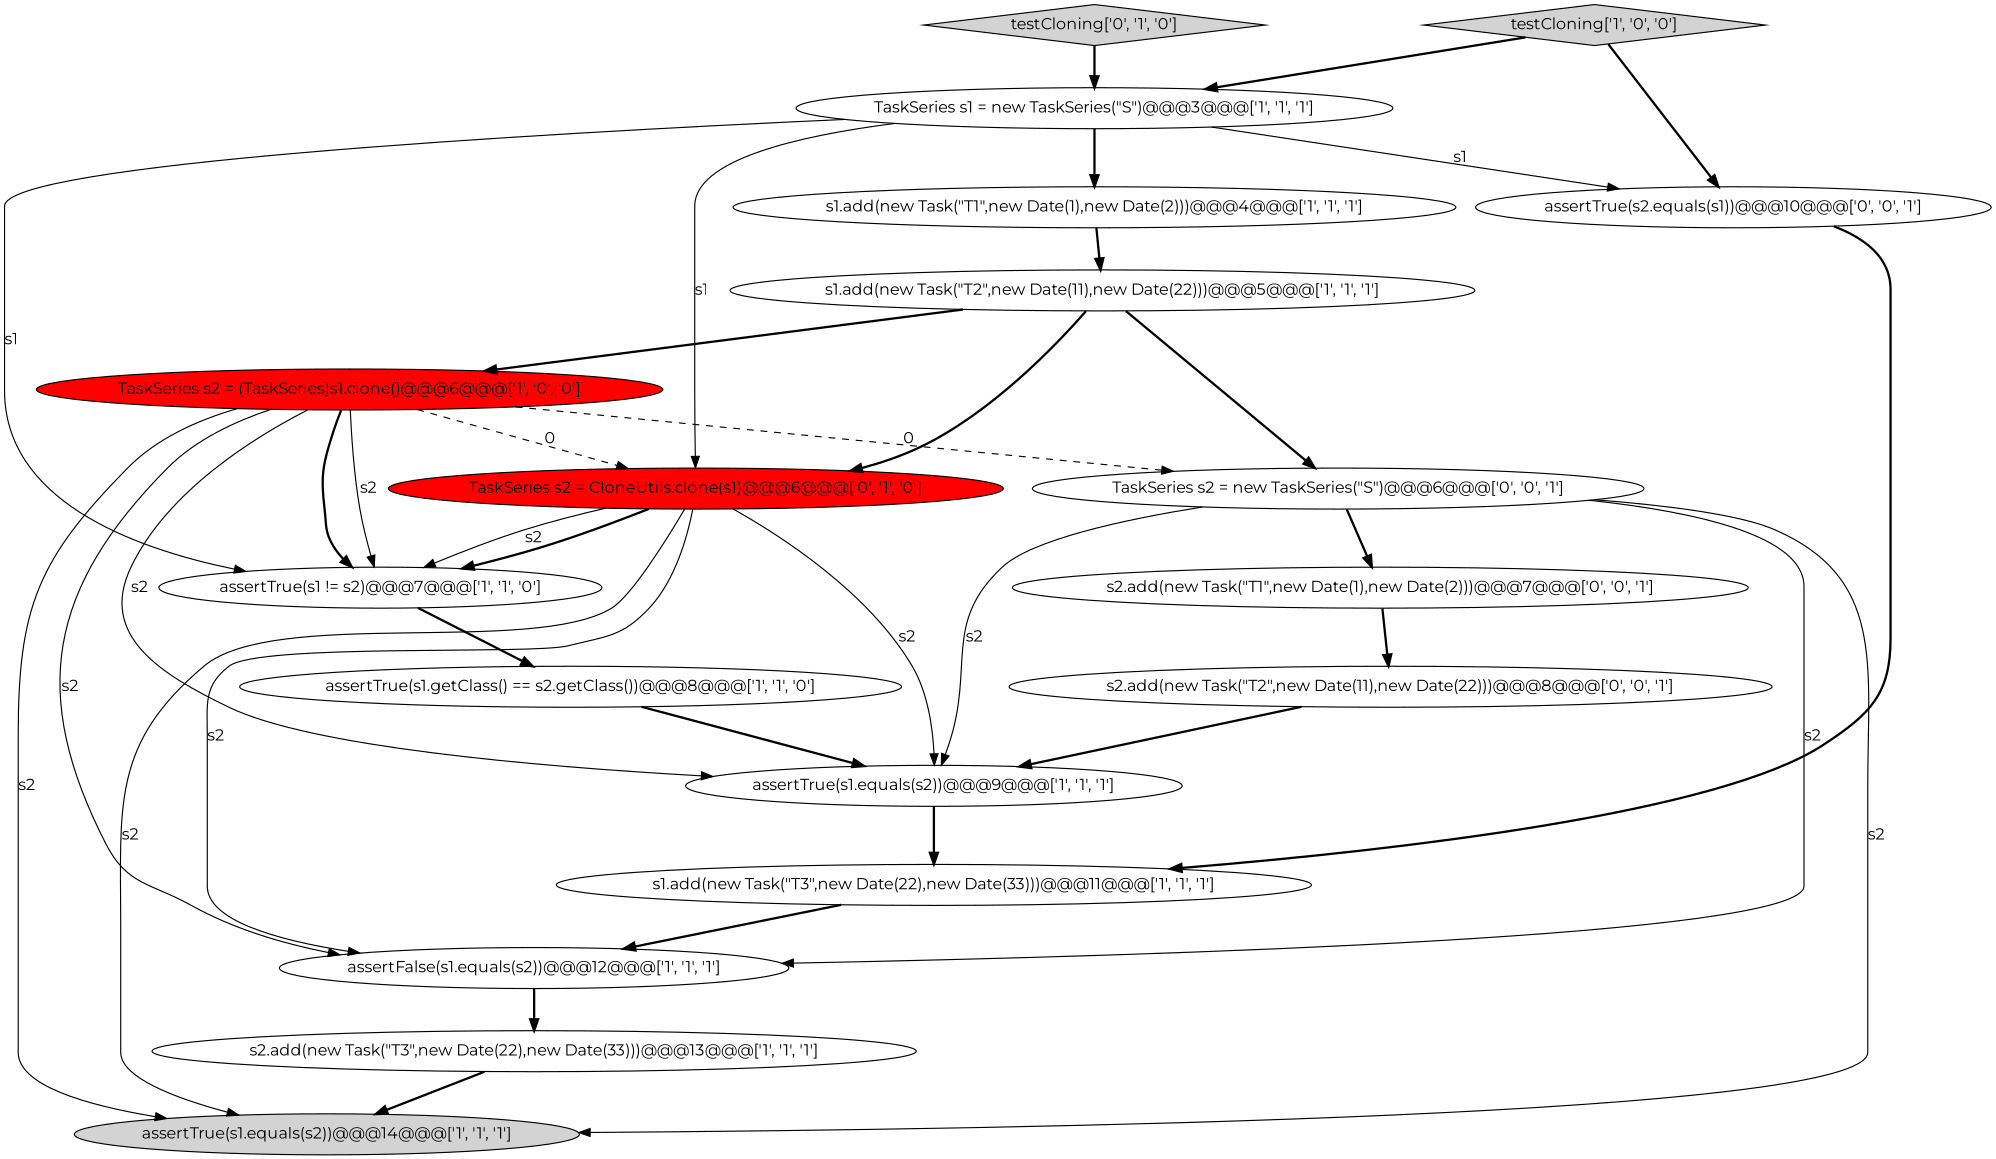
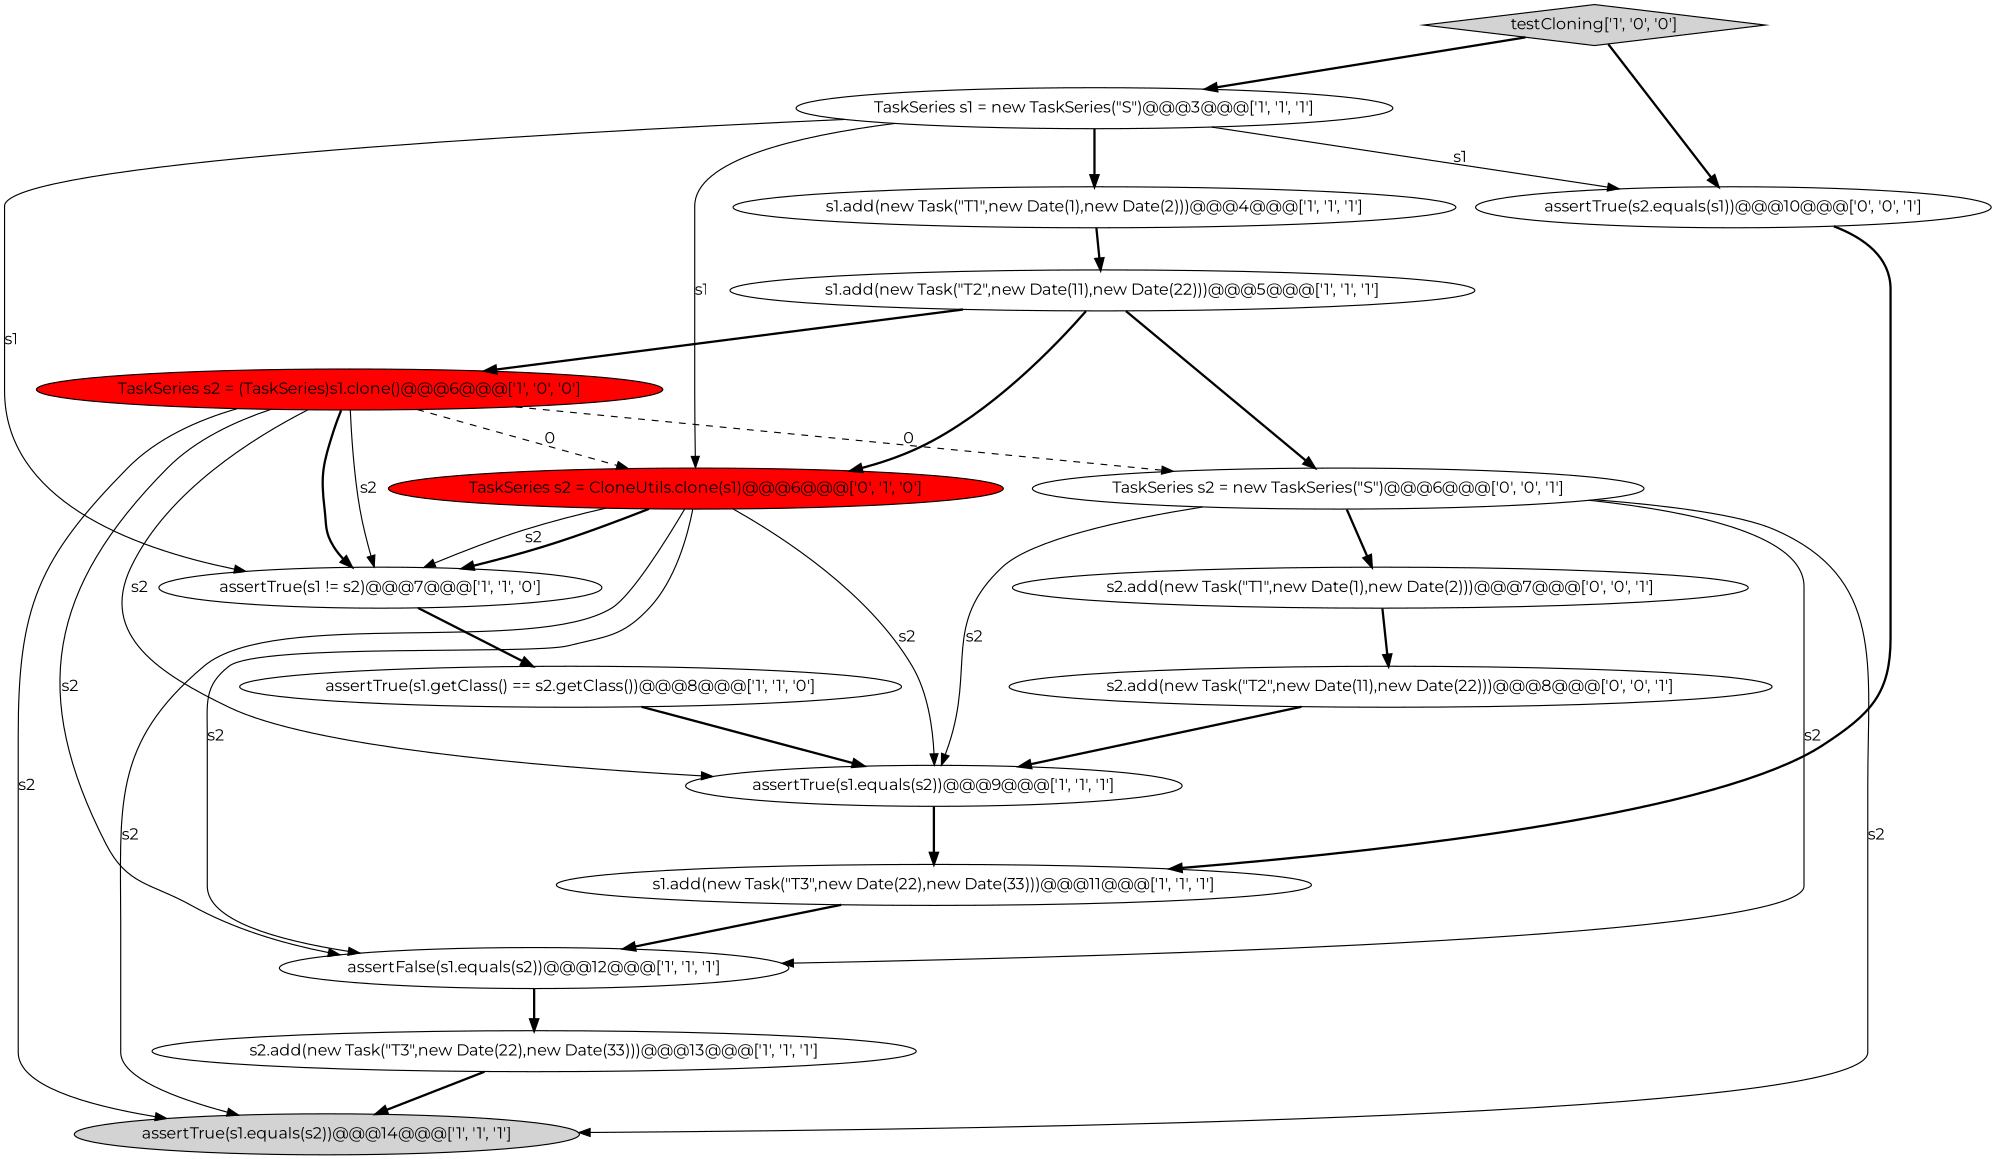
node "testCloning['0', '1', '0']": removed
